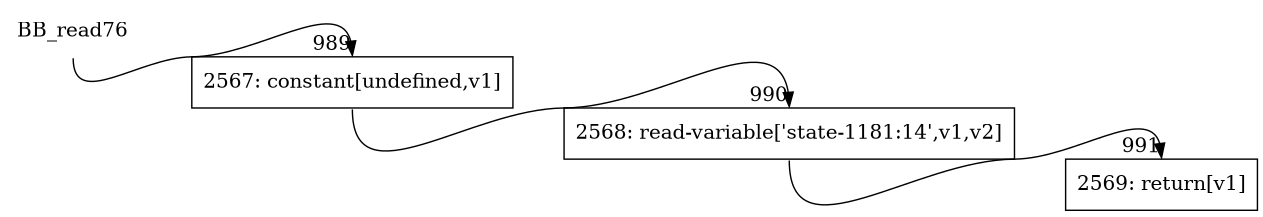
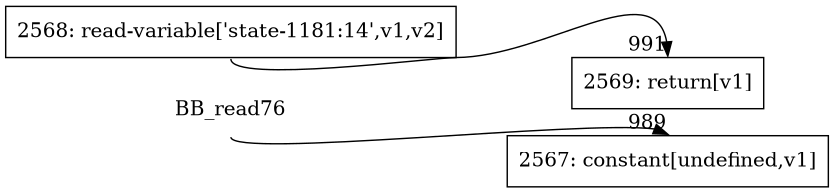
edge "2567: constant[undefined,v1]" -> "2568: read-variable['state-1181:14',v1,v2]": removed
